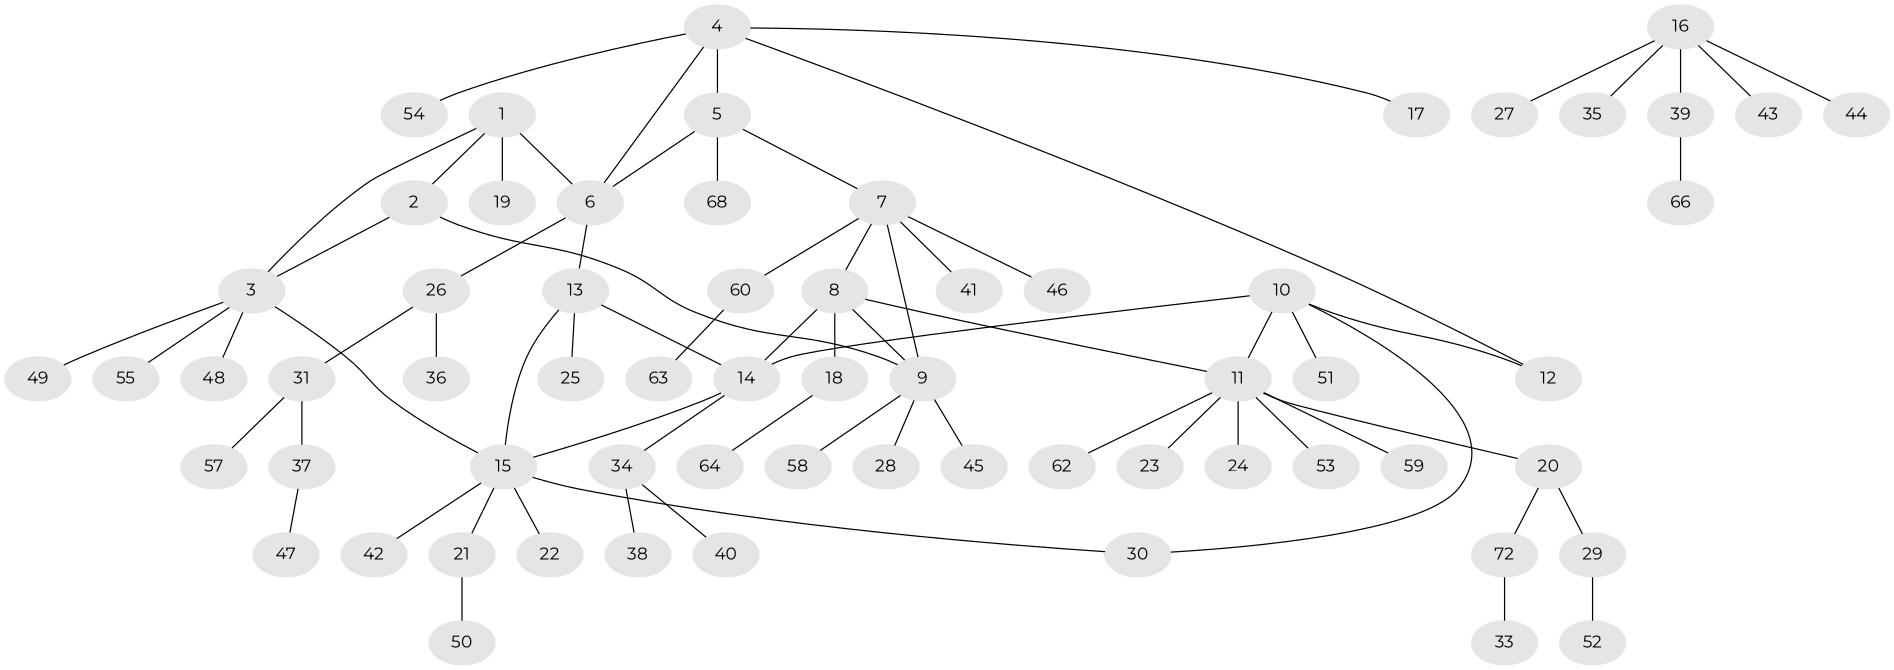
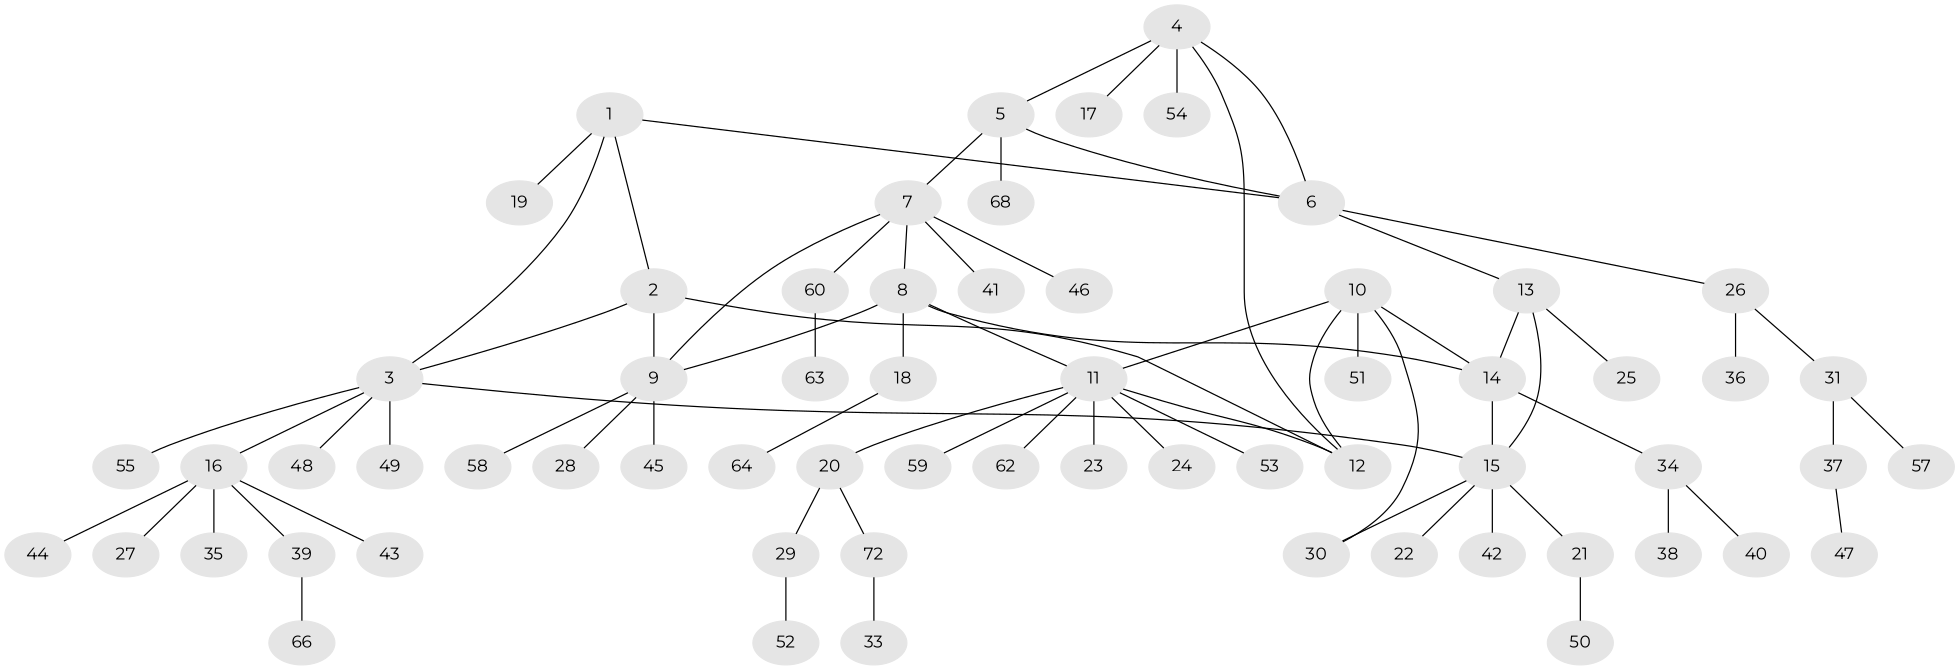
edge "2" -- "12": added
edge "11" -- "12": added
edge "3" -- "16": added
